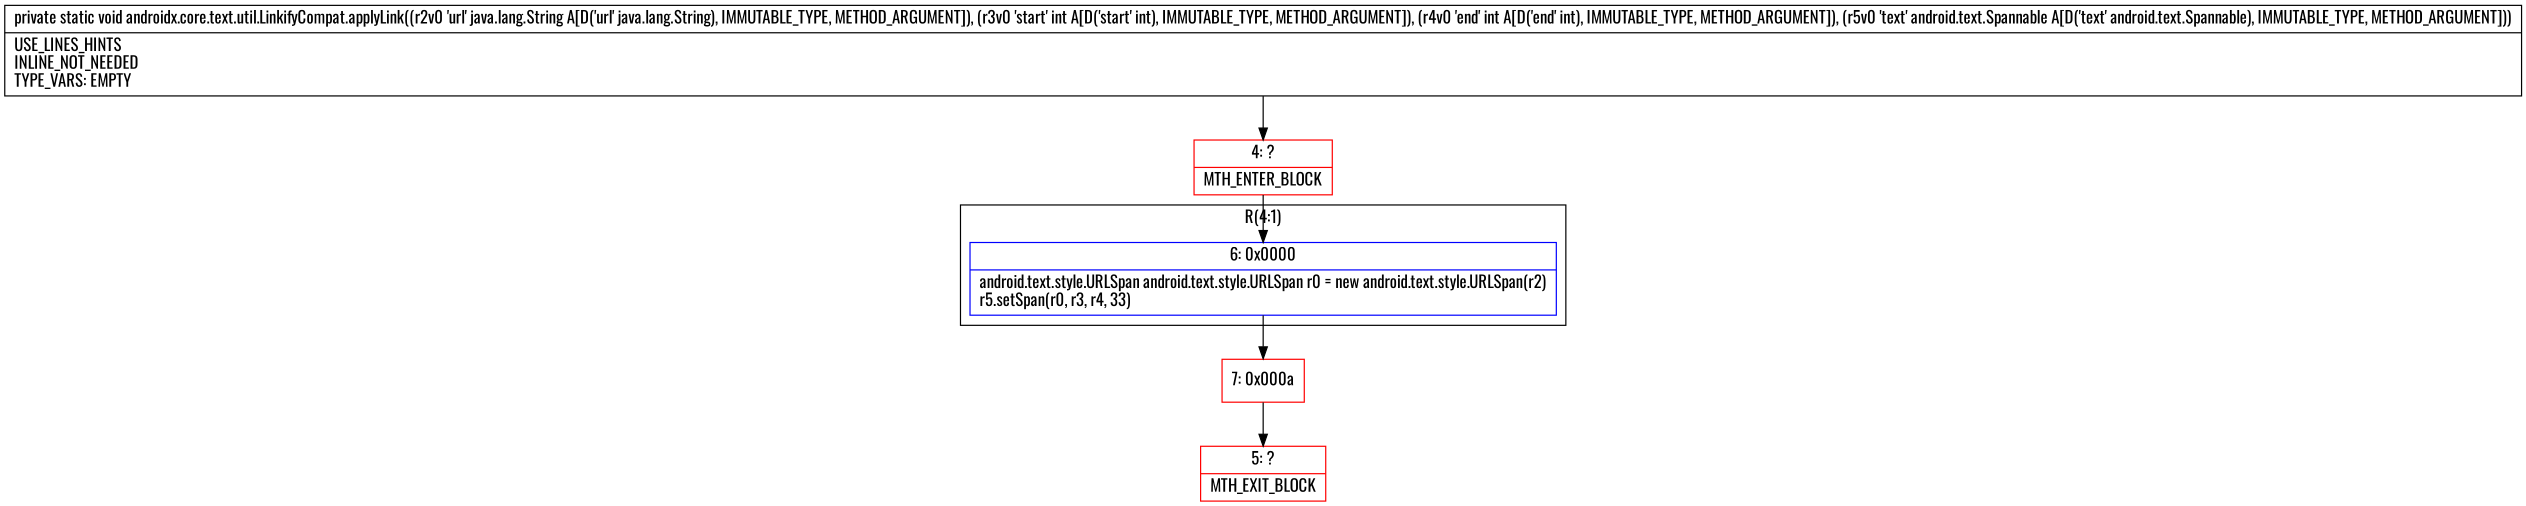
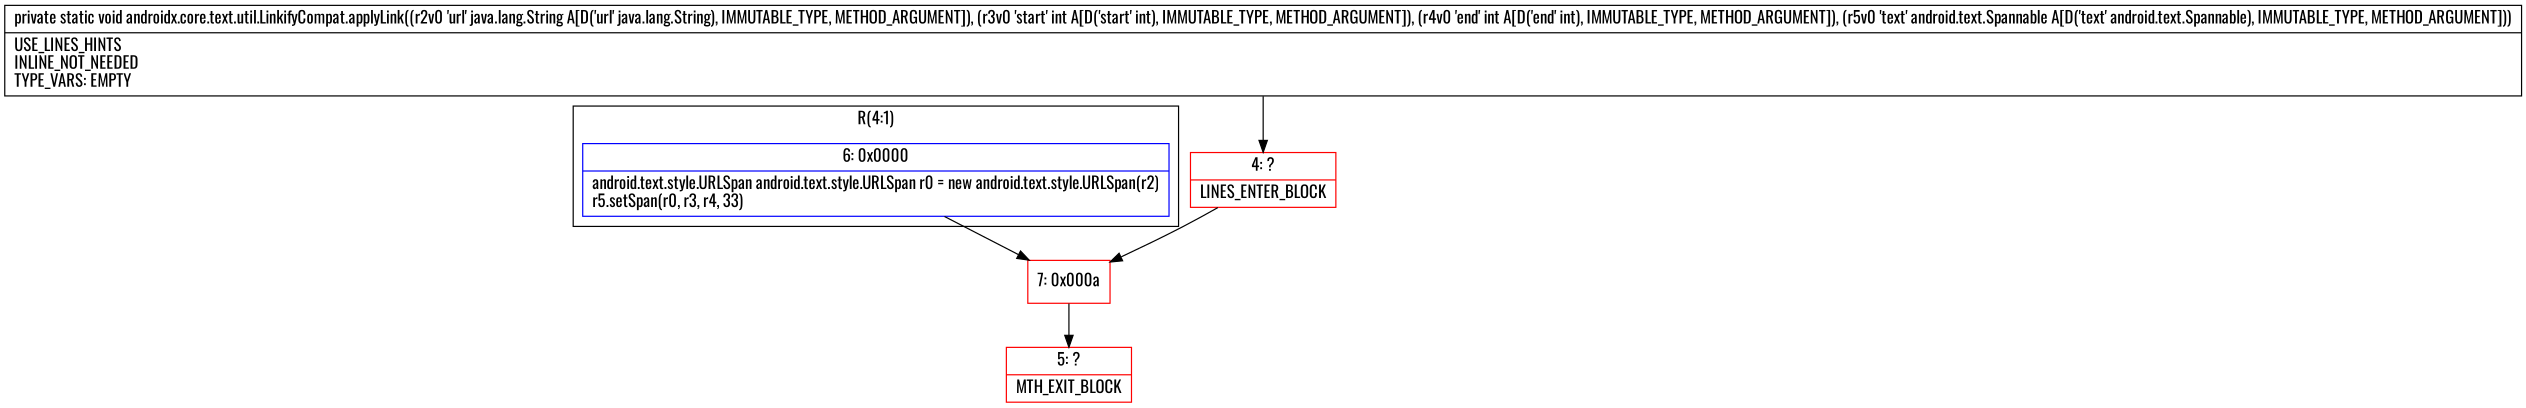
node "4: ?": text "MTH_ENTER_BLOCK" -> "LINES_ENTER_BLOCK"
edge "4: ?" -> "6: 0x0000": now "4: ?" -> "7: 0x000a"
